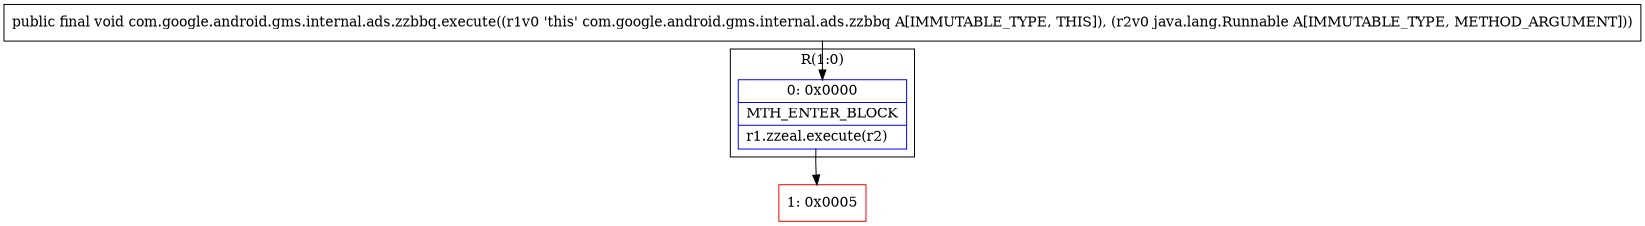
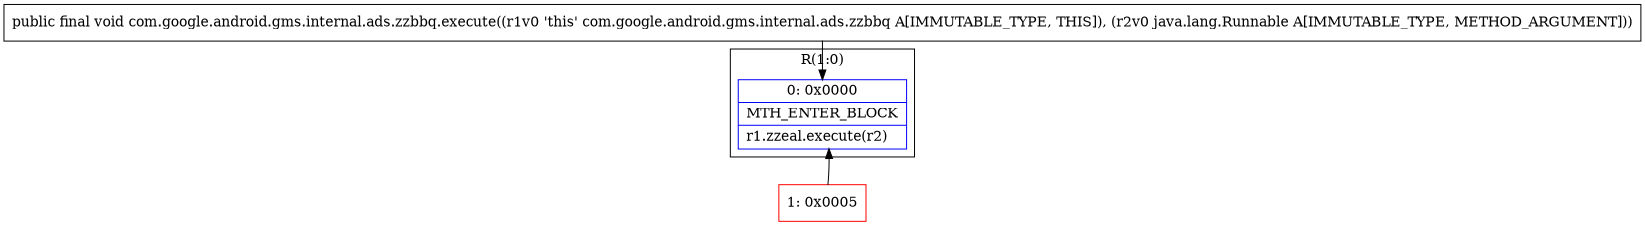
edge "0: 0x0000" -> "1: 0x0005": reversed
